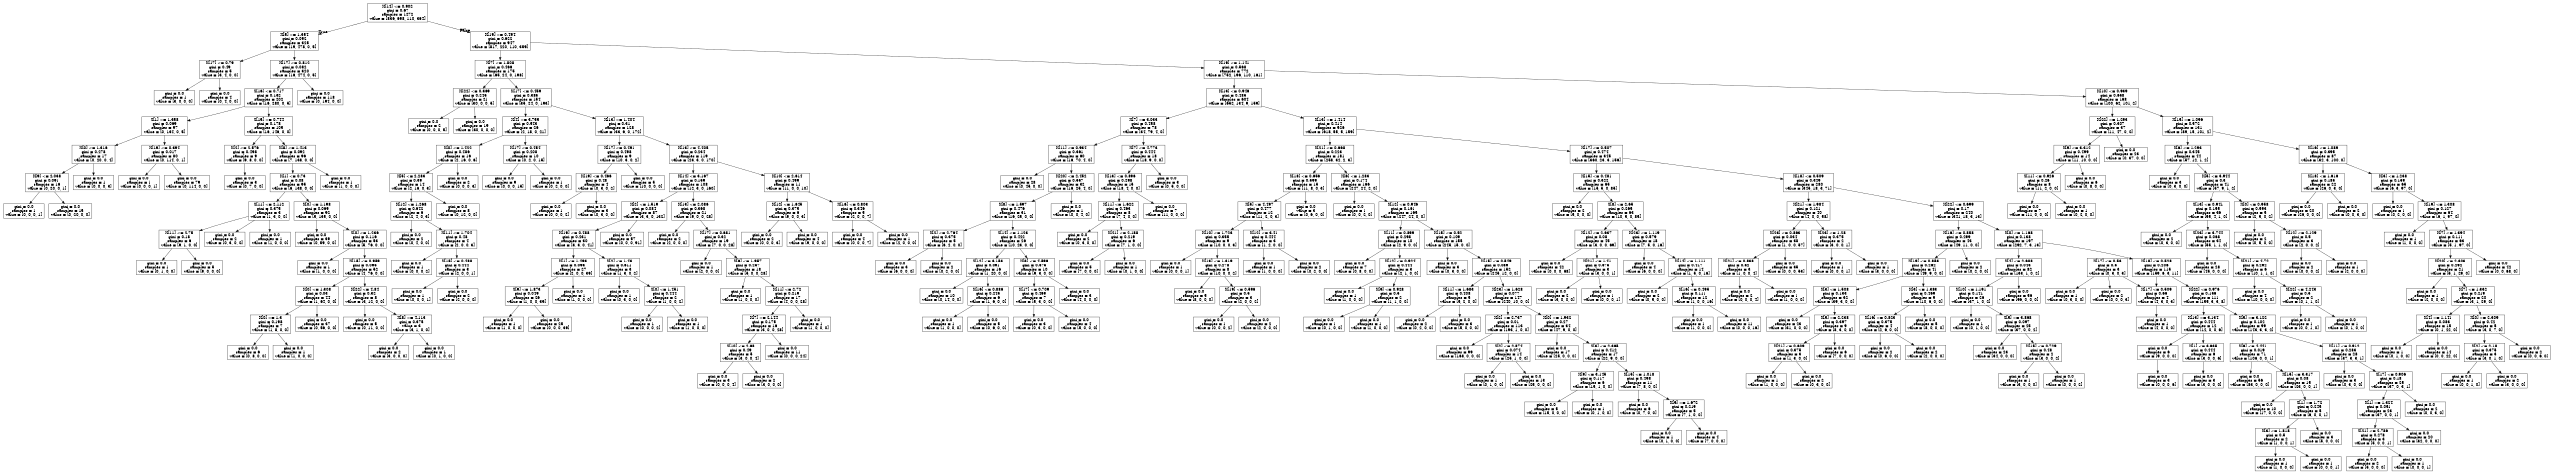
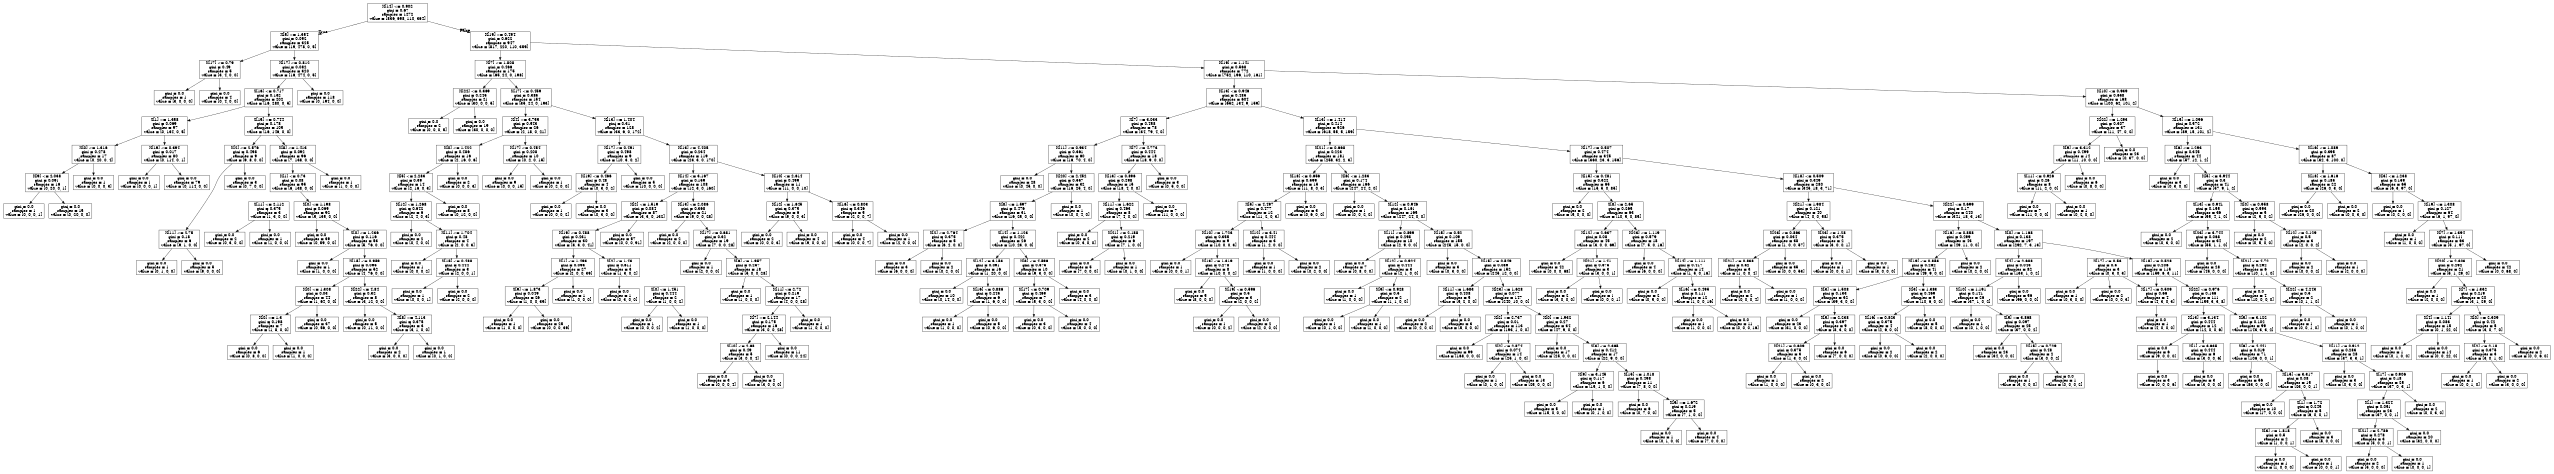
edge "X[1] <= 0.73 gini = 0.08 samples = 95 value = [6, 138, 0, 0]" -> "X[11] <= 2.112 gini = 0.375 samples = 3 value = [1, 3, 0, 0]": removed
node "gini = 0.0 value = 3 value = [0, 6, 0, 0]": label "gini = 0.0 value = 3 value = [0, 6, 0, 0]" -> "gini = 0.0 samples = 3 value = [0, 6, 0, 0]"
edge "X[11] <= 2.112 gini = 0.375 samples = 3 value = [1, 3, 0, 0]" -> "X[11] <= 2.75 gini = 0.18 samples = 6 value = [9, 1, 0, 0]": now "X[2] <= 2.576 gini = 0.498 samples = 9 value = [9, 8, 0, 0]" -> "X[11] <= 2.75 gini = 0.18 samples = 6 value = [9, 1, 0, 0]"
edge "X[2] <= 1.43 gini = 0.611 samples = 3 value = [1, 3, 0, 2]" -> "X[0] <= 1.451 gini = 0.444 samples = 2 value = [1, 0, 0, 2]": removed
node "X[8] <= 4.113 gini = 0.375 value = 3 value = [3, 1, 0, 0]": label "X[8] <= 4.113 gini = 0.375 value = 3 value = [3, 1, 0, 0]" -> "X[8] <= 4.113 gini = 0.375 samples = 3 value = [3, 1, 0, 0]"
